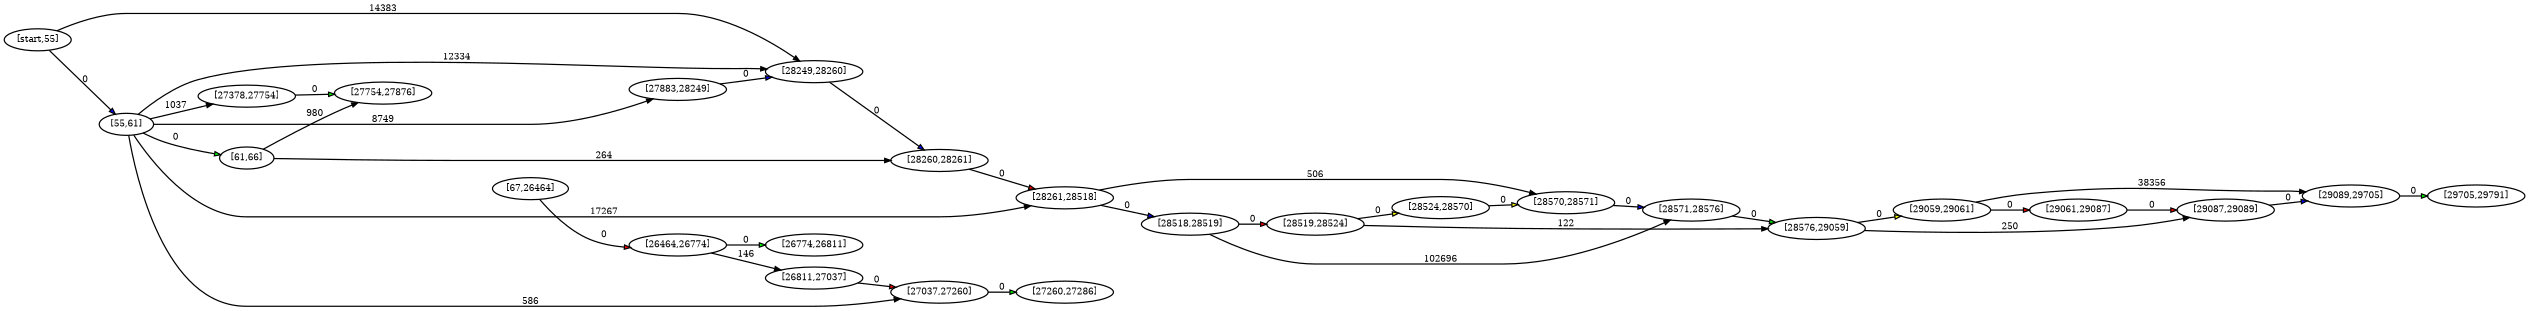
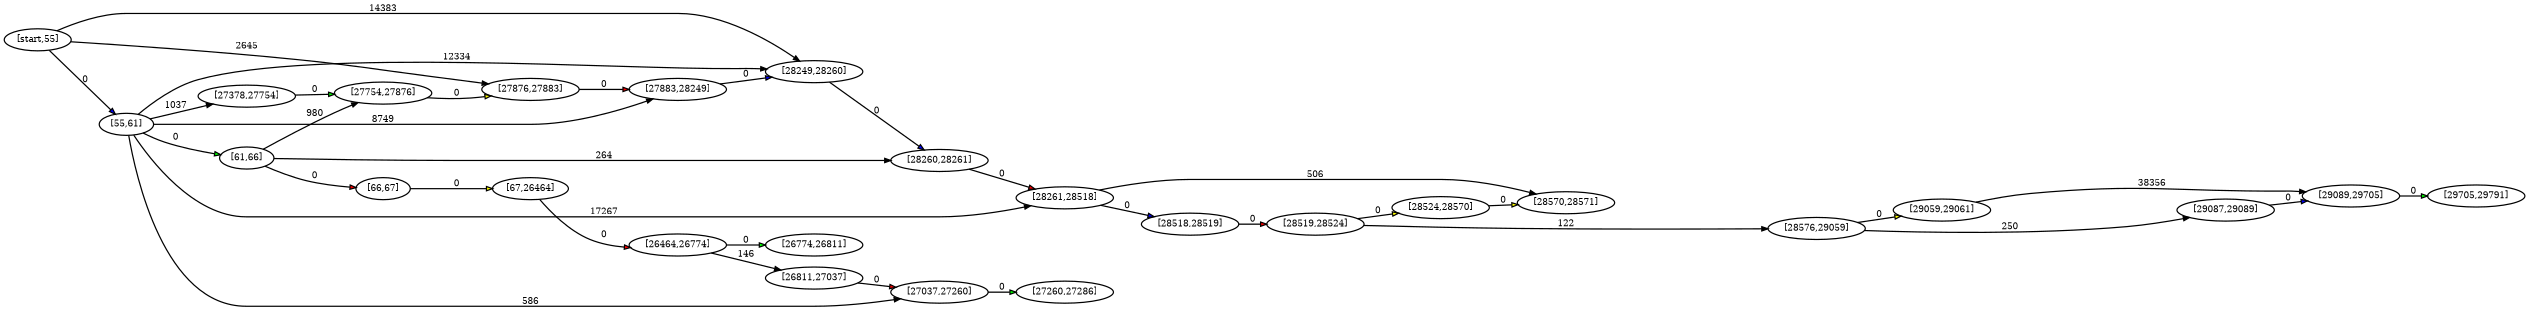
node "[27876,27883]": added
node "[66,67]": added
node "[28571,28576]": removed
node "[29061,29087]": removed
